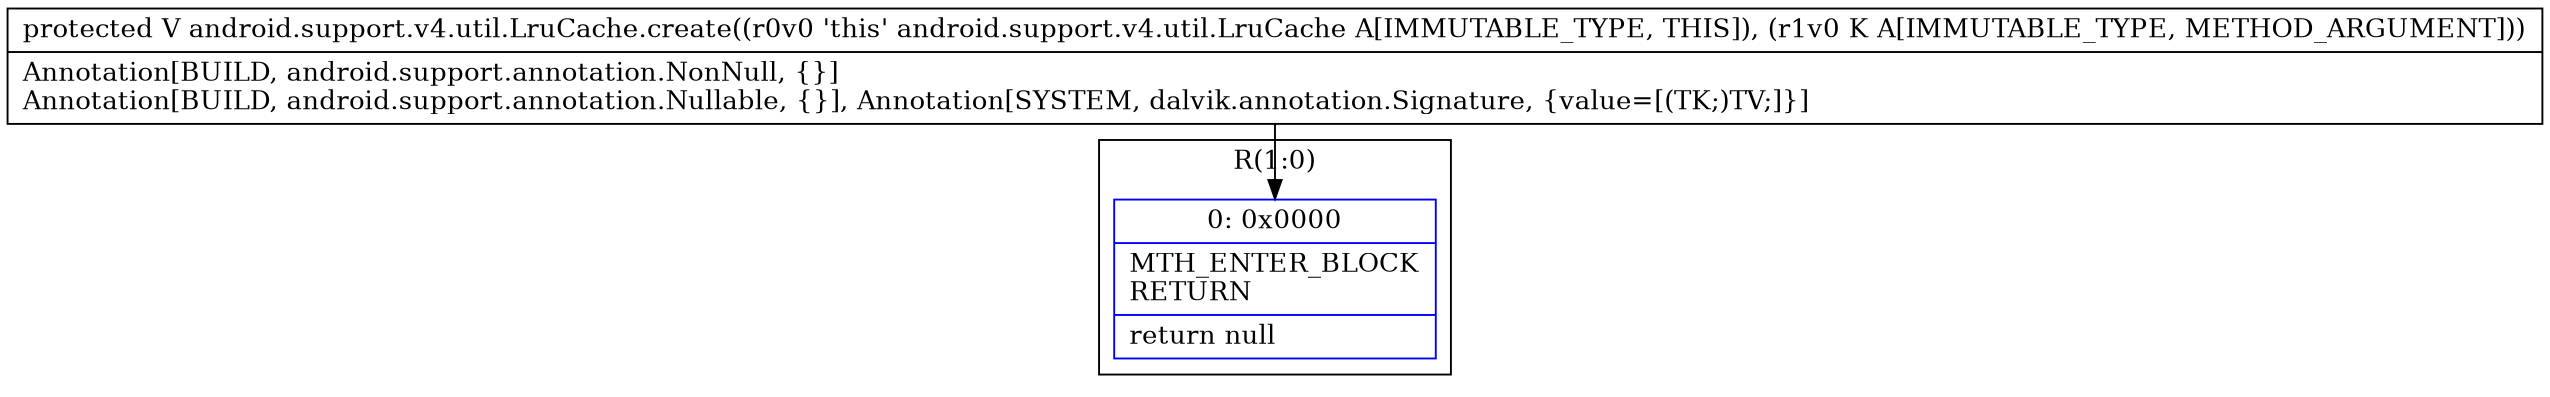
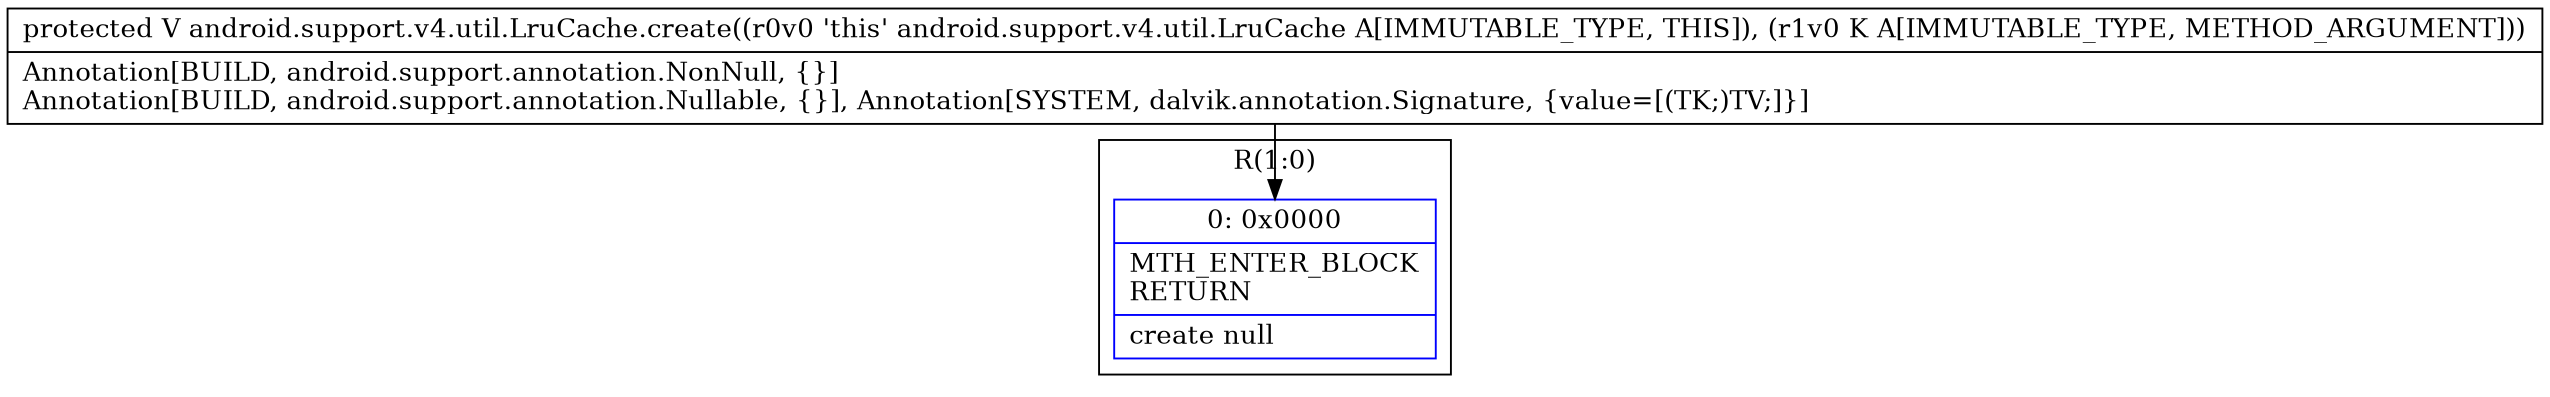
node "0: 0x0000": text "return null" -> "create null"
